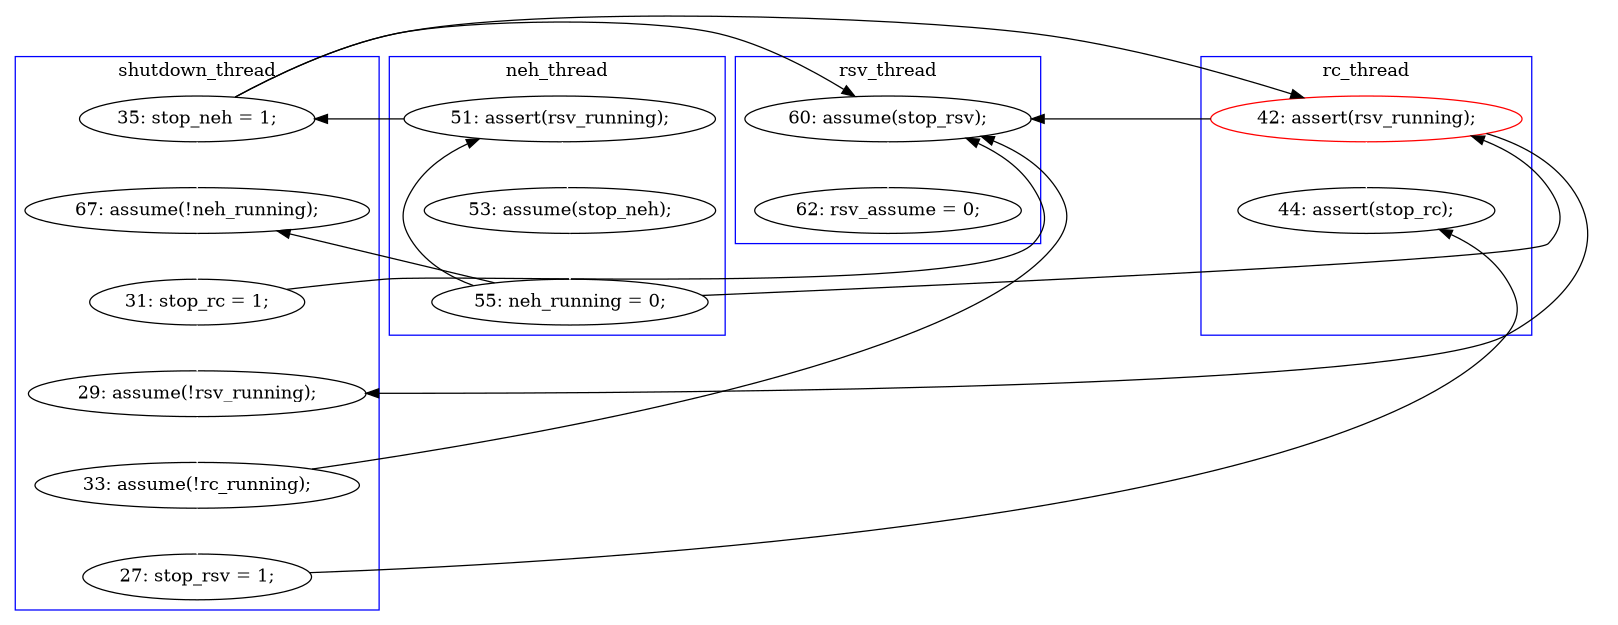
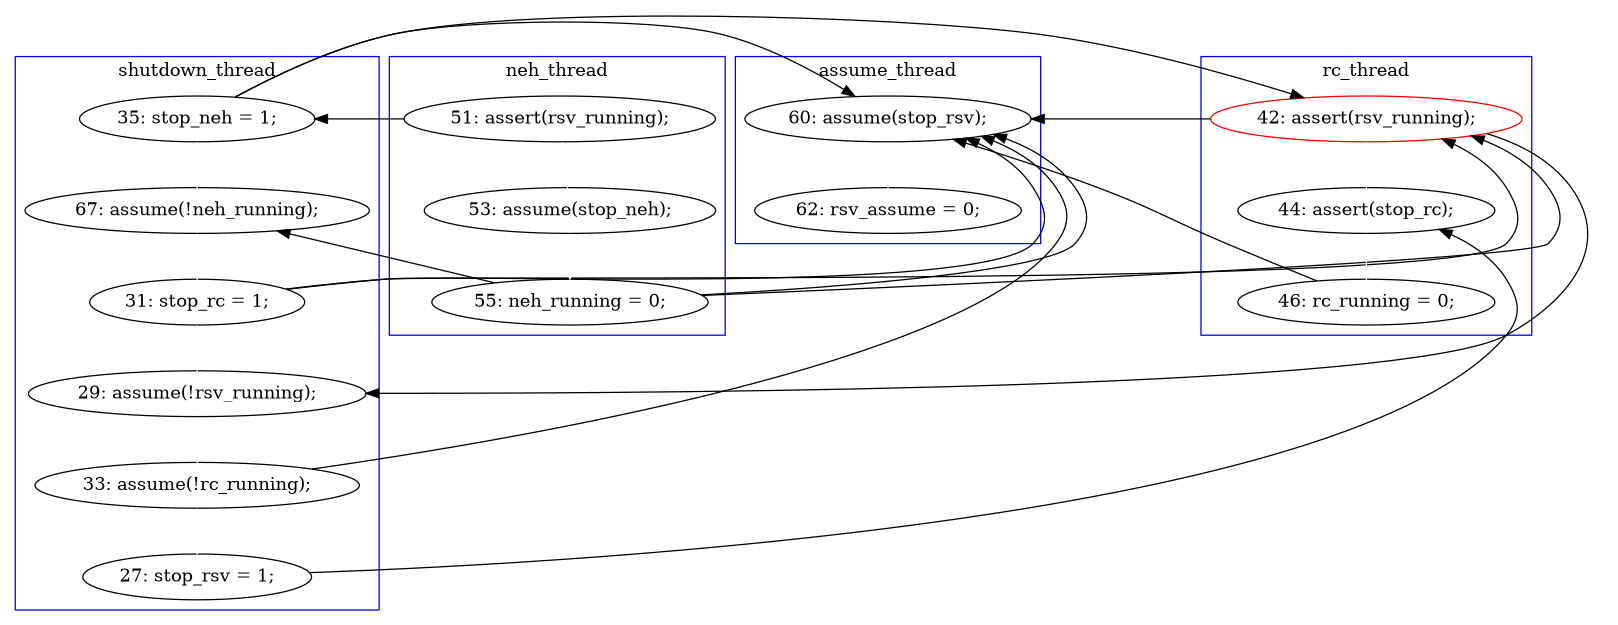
cluster "rsv_thread": label "rsv_thread" -> "assume_thread"
edge "55: neh_running = 0;" -> "51: assert(rsv_running);": now "55: neh_running = 0;" -> "60: assume(stop_rsv);"
edge "31: stop_rc = 1;" -> "42: assert(rsv_running);": added
node "46: rc_running = 0;": added
